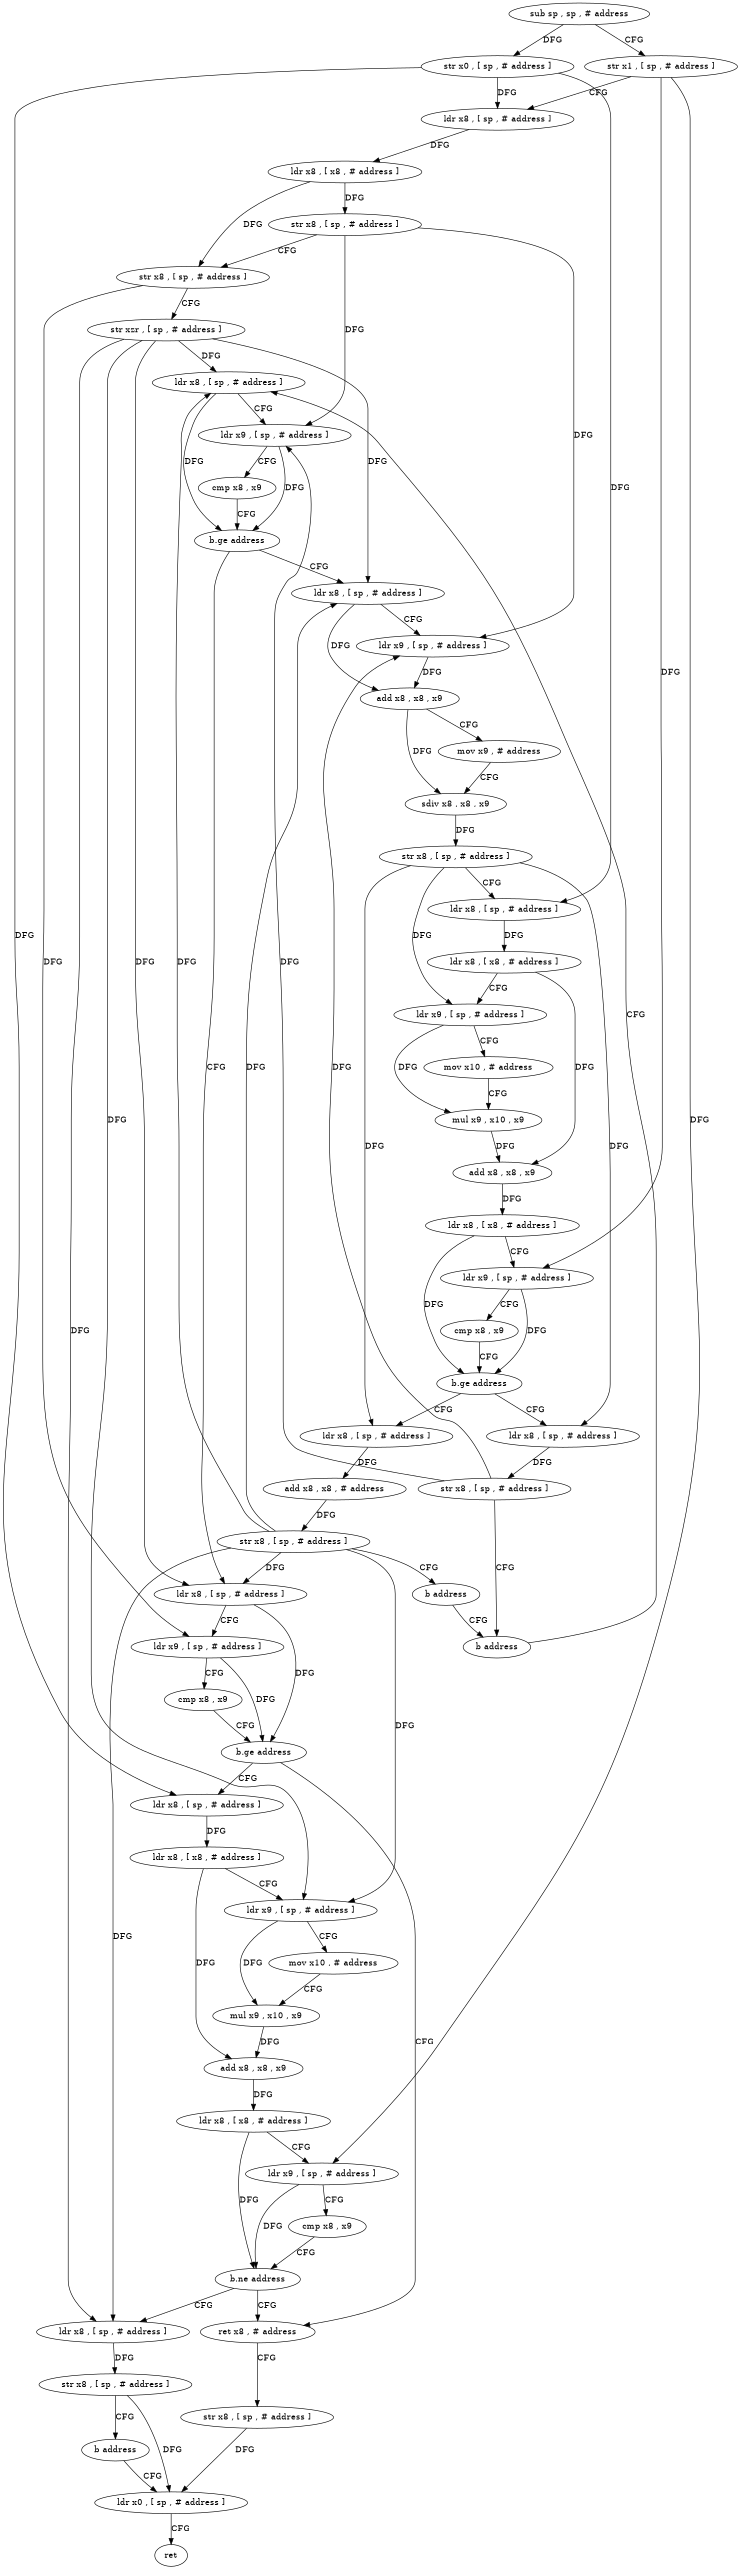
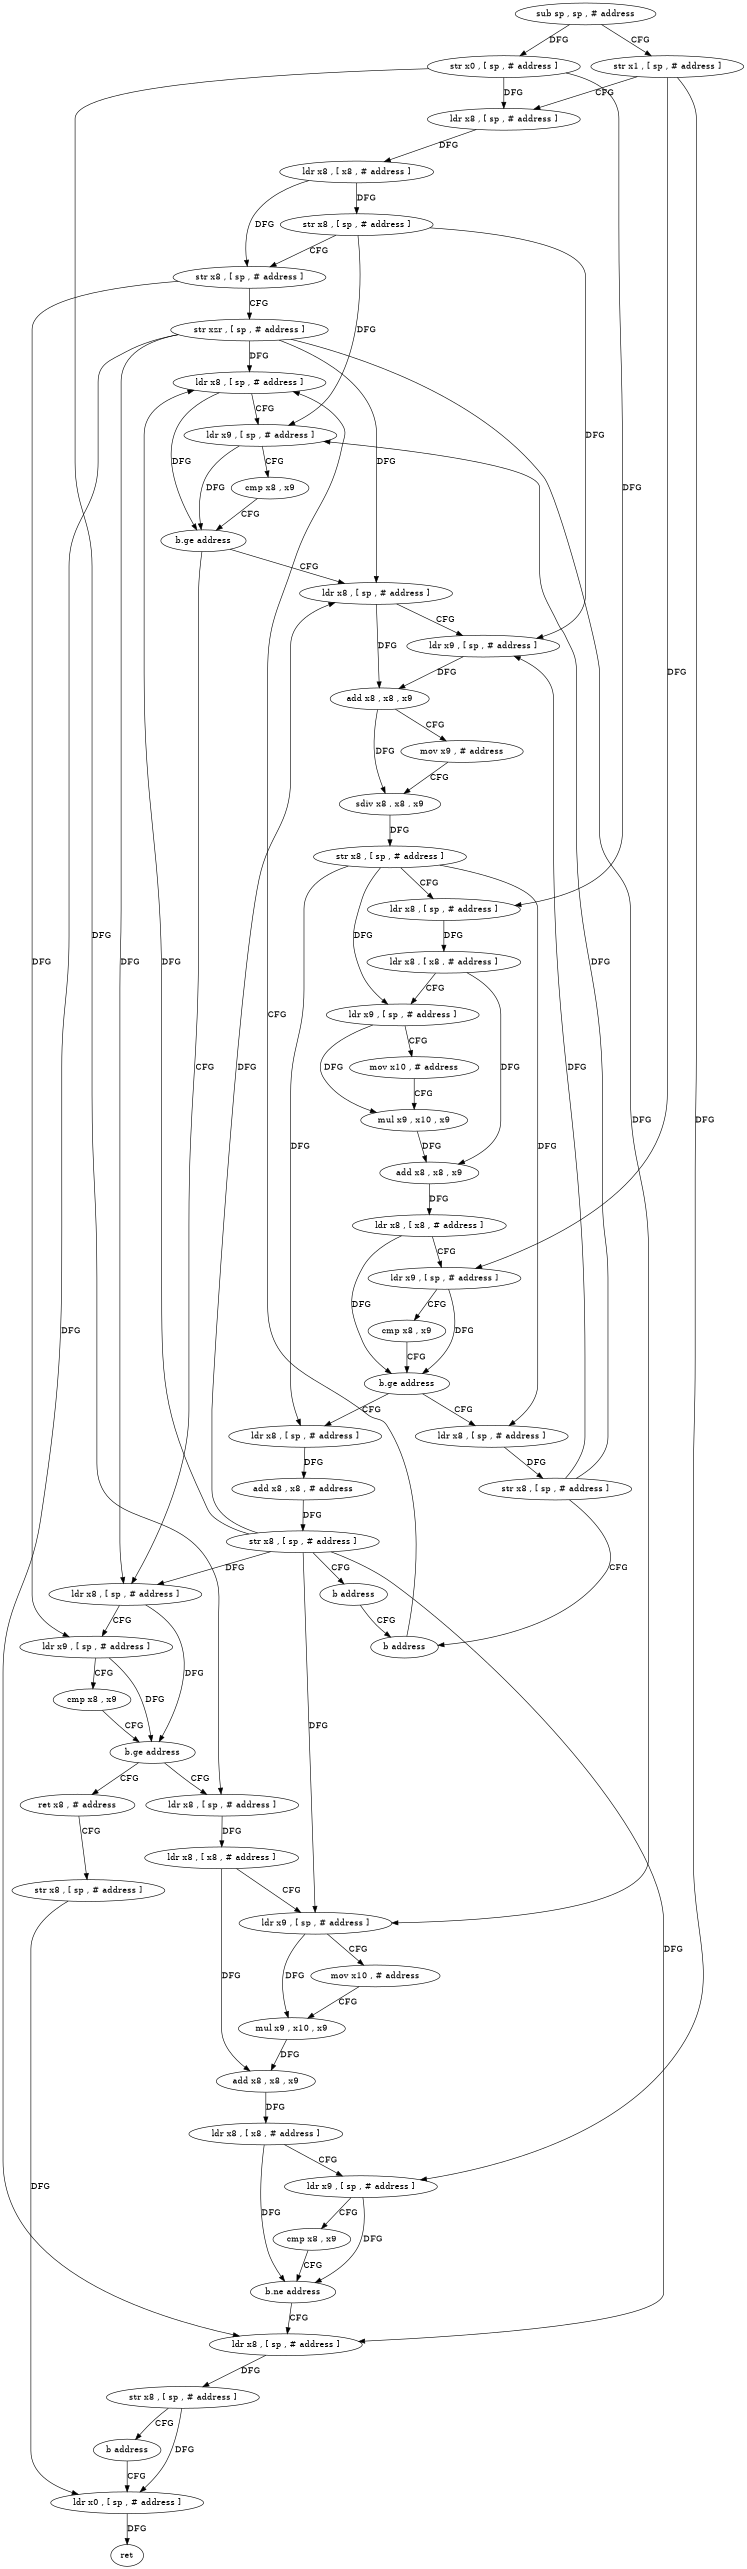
edge "b.ne address" -> "ret x8 , # address": removed, label "CFG"
edge "ldr x0 , [ sp , # address ]" -> "ret": label "CFG" -> "DFG"
